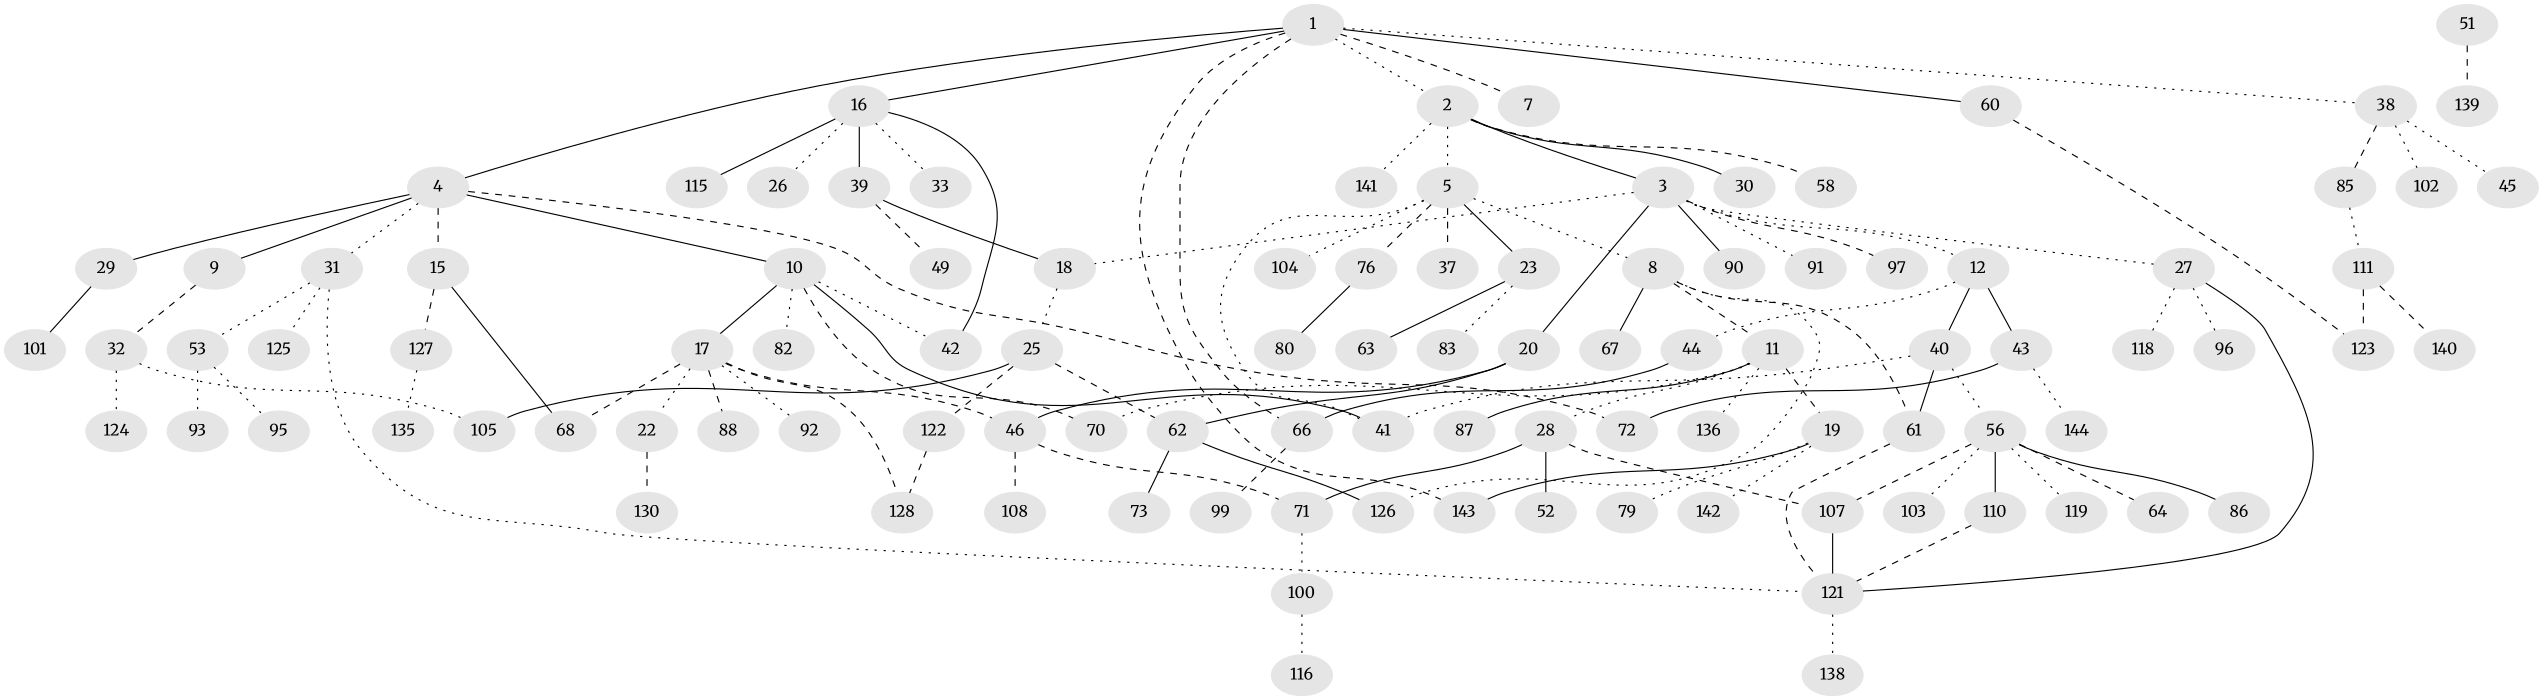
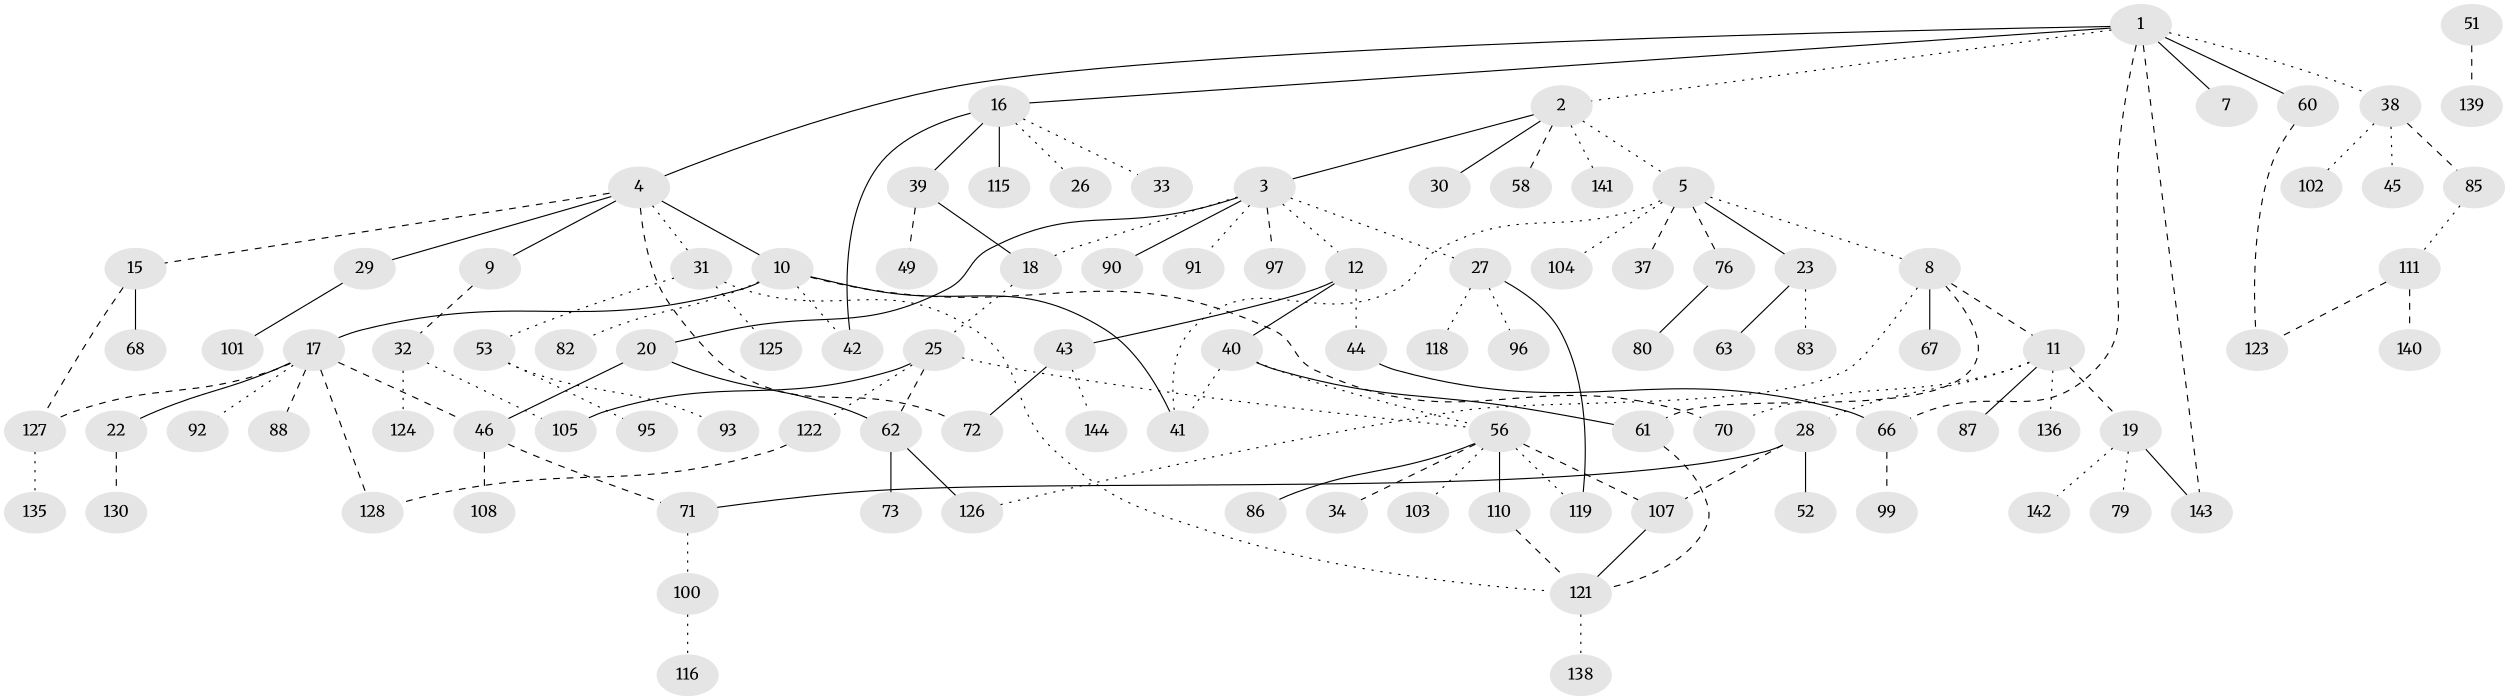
edge "1" -- "7": style dashed -> solid
edge "17" -- "68": now "17" -- "127"
edge "25" -- "122": style dashed -> dotted
edge "17" -- "22": style dotted -> solid
edge "25" -- "56": added
node "64": label "64" -> "34"
edge "27" -- "121": now "27" -- "119"
